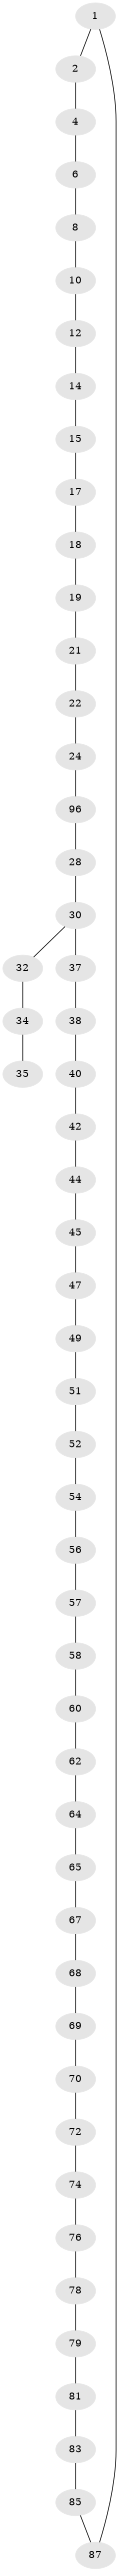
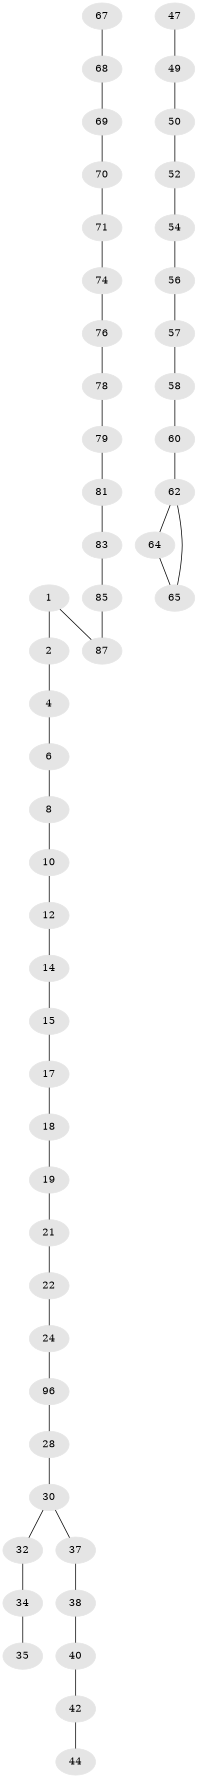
node "45": removed
node "51": label "51" -> "50"
edge "65" -- "67": now "65" -- "62"
node "72": label "72" -> "71"
